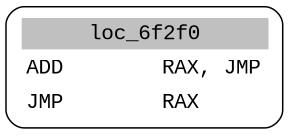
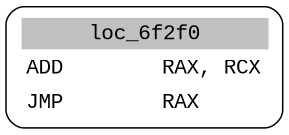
node "loc_6f2f0": text "ADD        RAX, JMP" -> "ADD        RAX, RCX"
